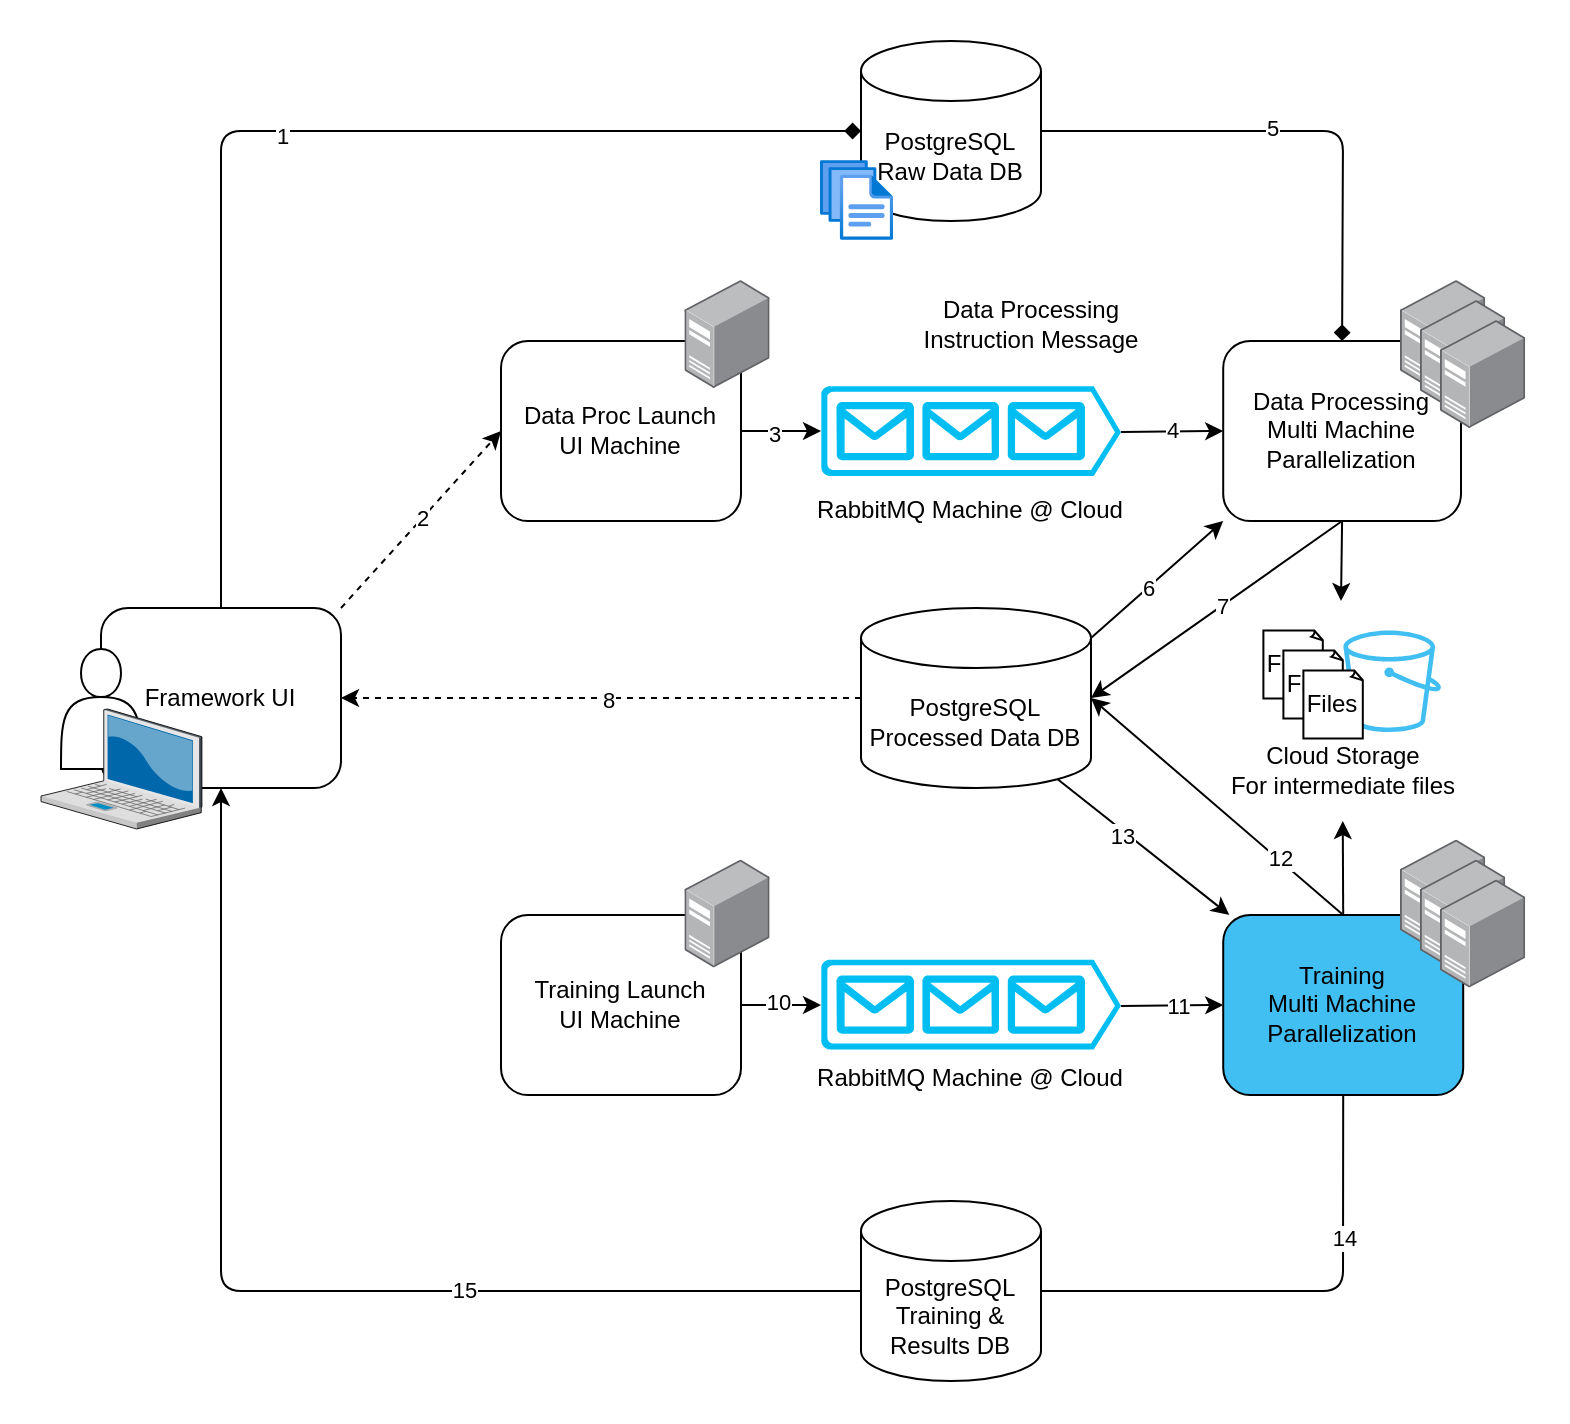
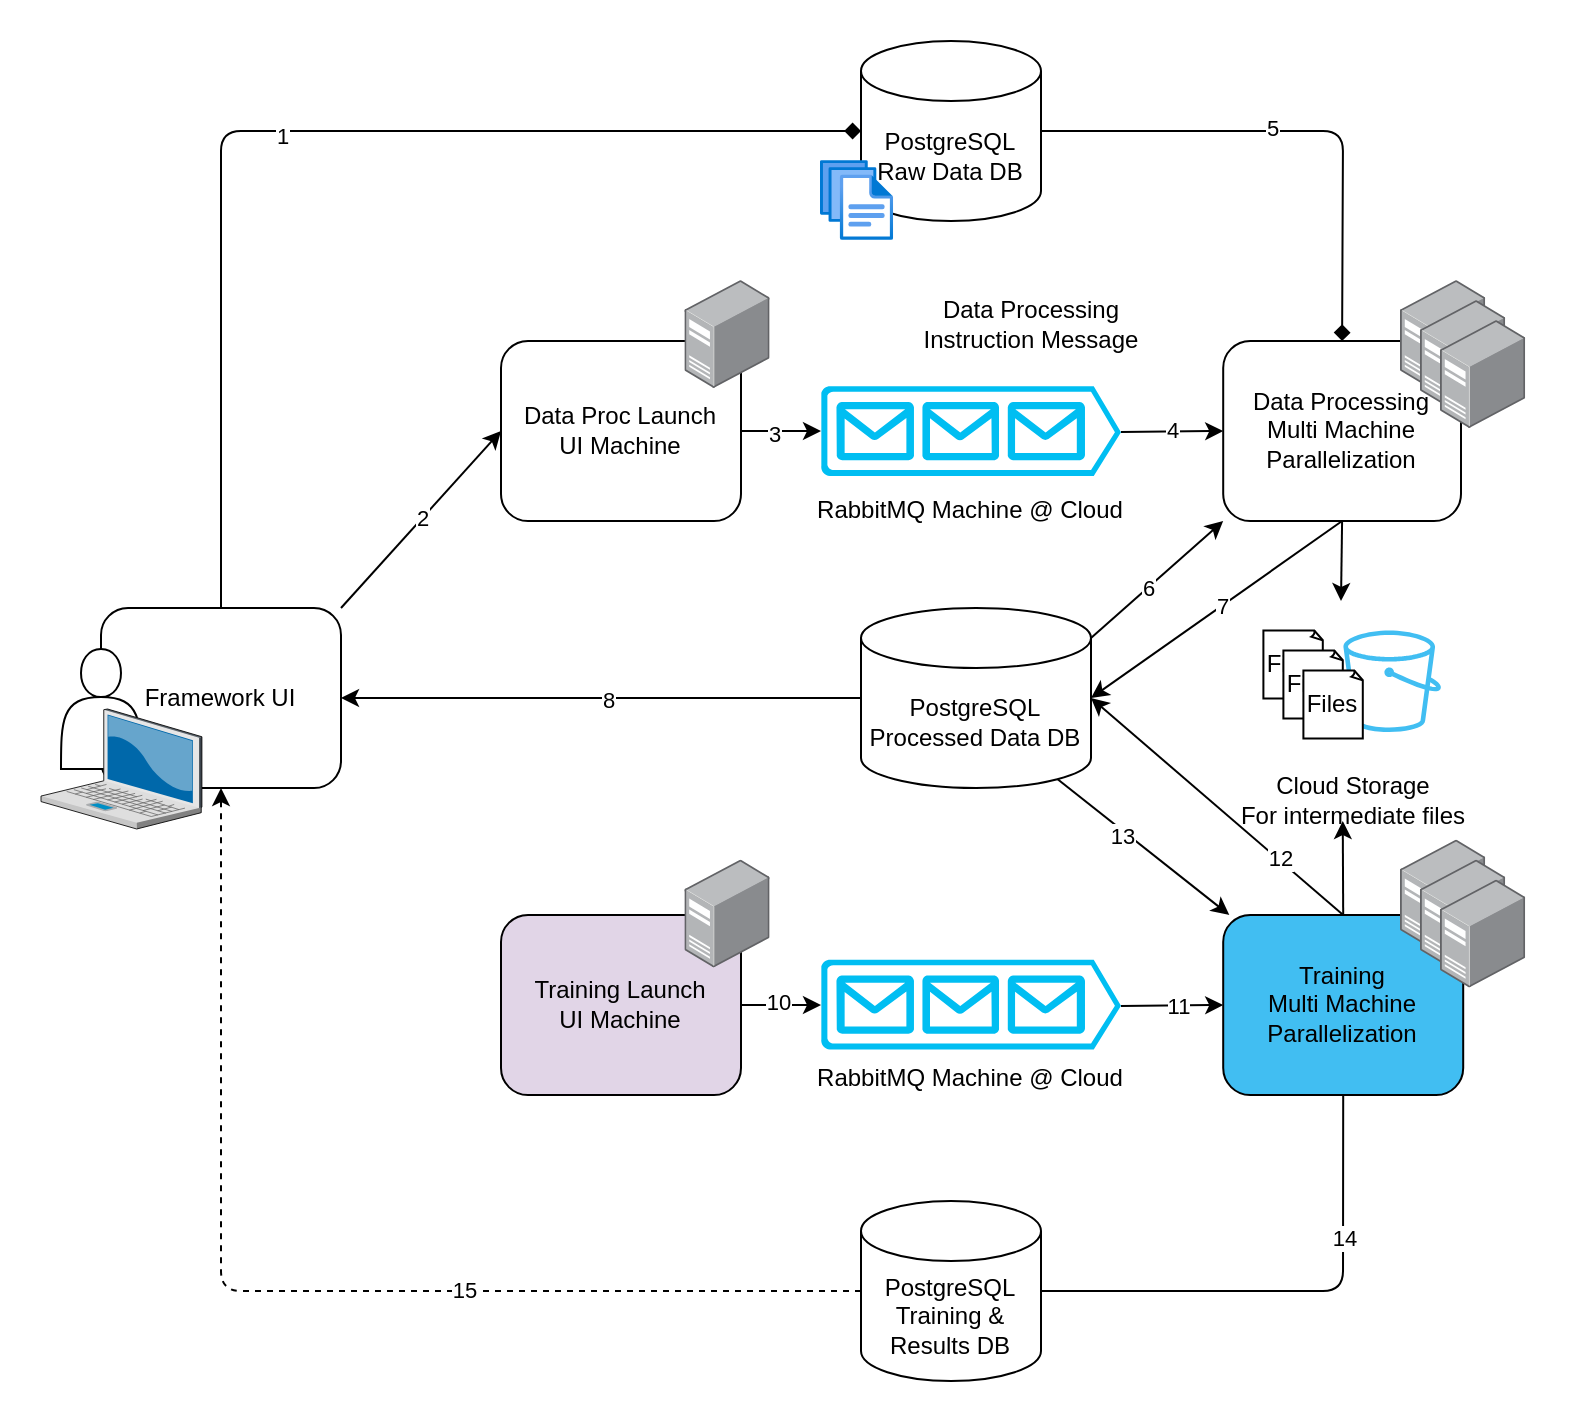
edge "Framework UI" -> "Data Proc Launch UI Machine": style dashed -> solid
edge "PostgreSQL Processed Data DB" -> "Framework UI": style dashed -> solid
node "Cloud Storage For intermediate files": moved (1344, 772) -> (1354, 802)
node "Training Launch UI Machine": fillcolor #ffffff -> #e1d5e7
edge "PostgreSQL Training & Results DB" -> "Framework UI": style solid -> dashed
